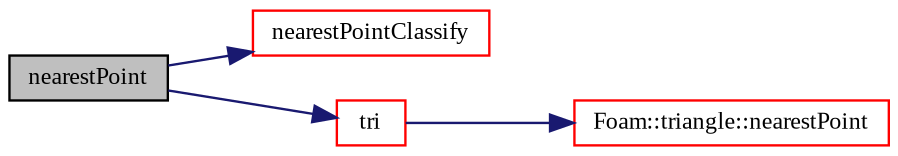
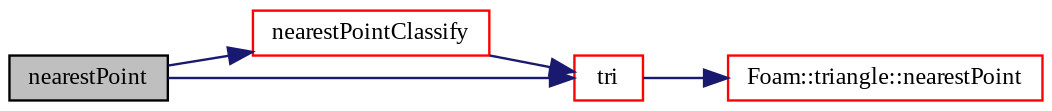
edge "nearestPointClassify" -> "tri": added
